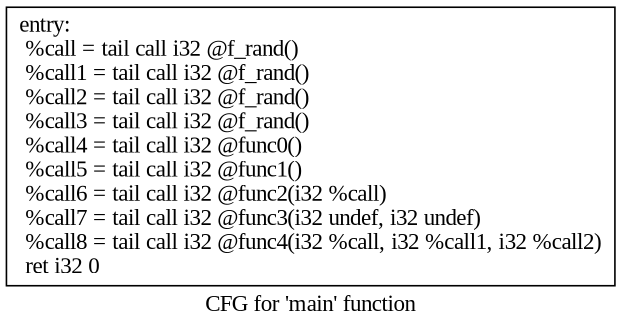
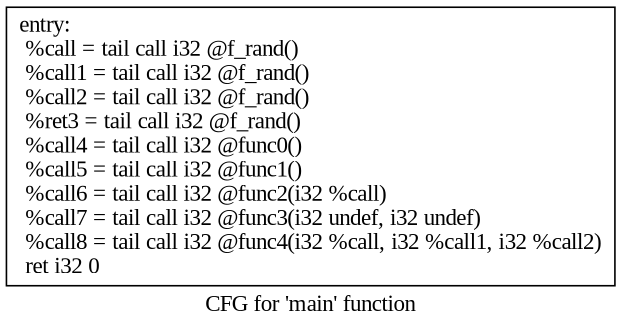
node "entry:": text "%call3 = tail call i32 @f_rand()" -> "%ret3 = tail call i32 @f_rand()"
